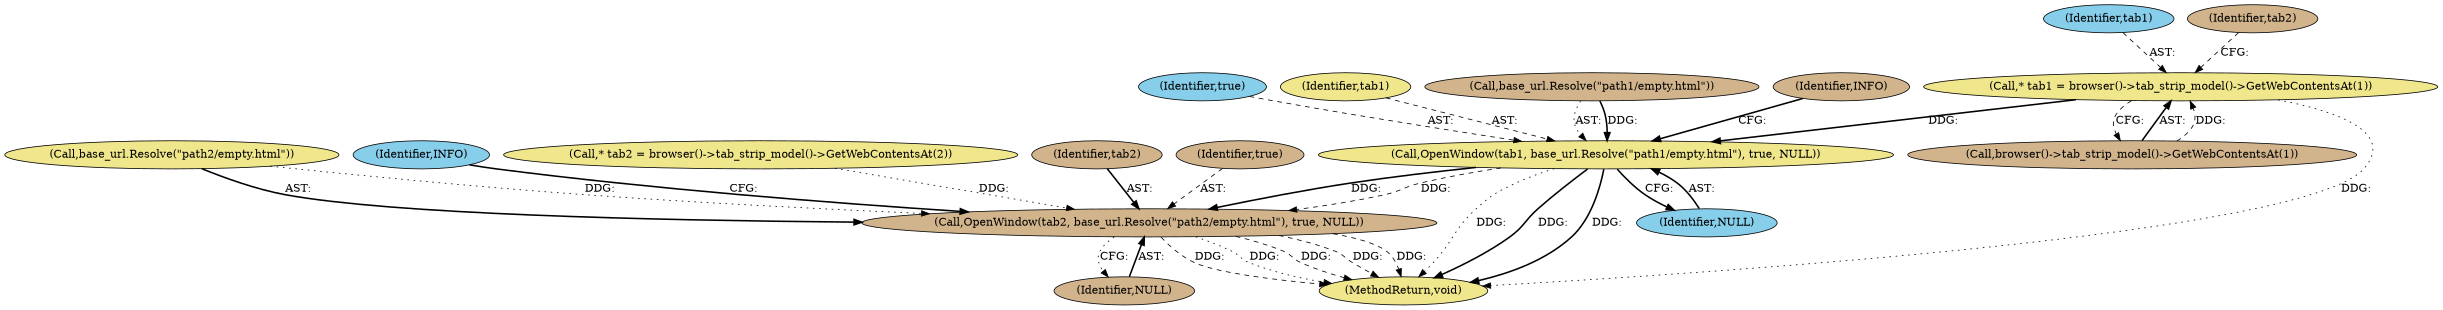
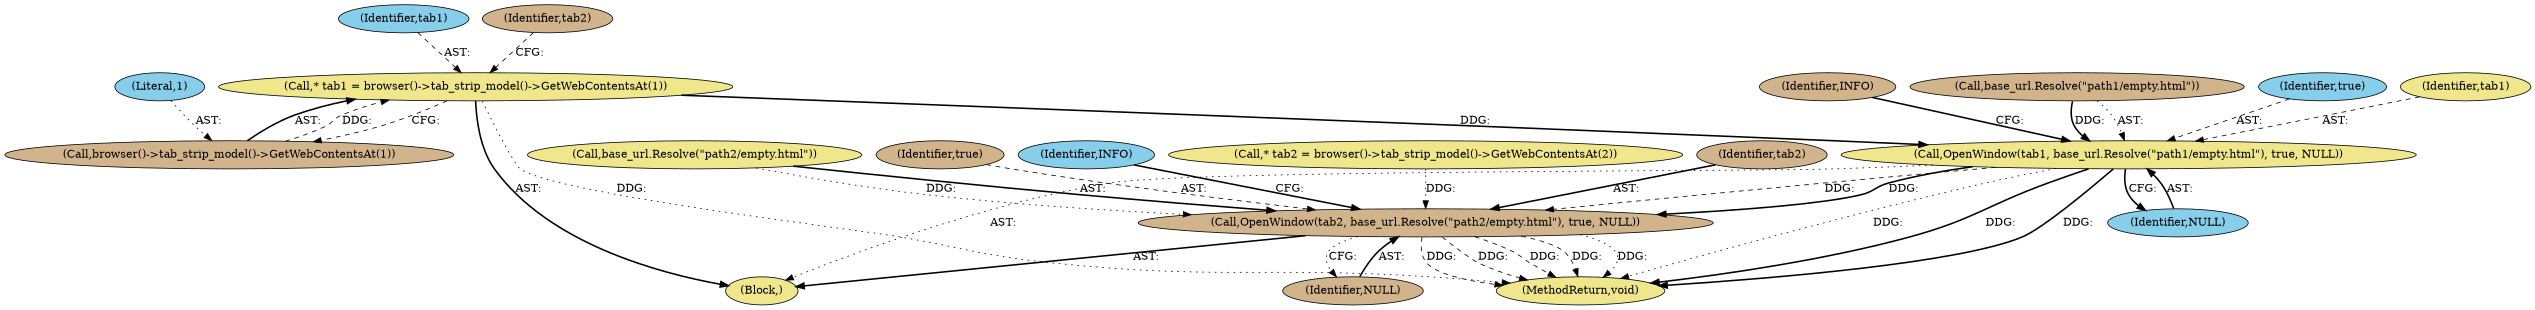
node "(Literal,1)": added
node "(Block,)": added
